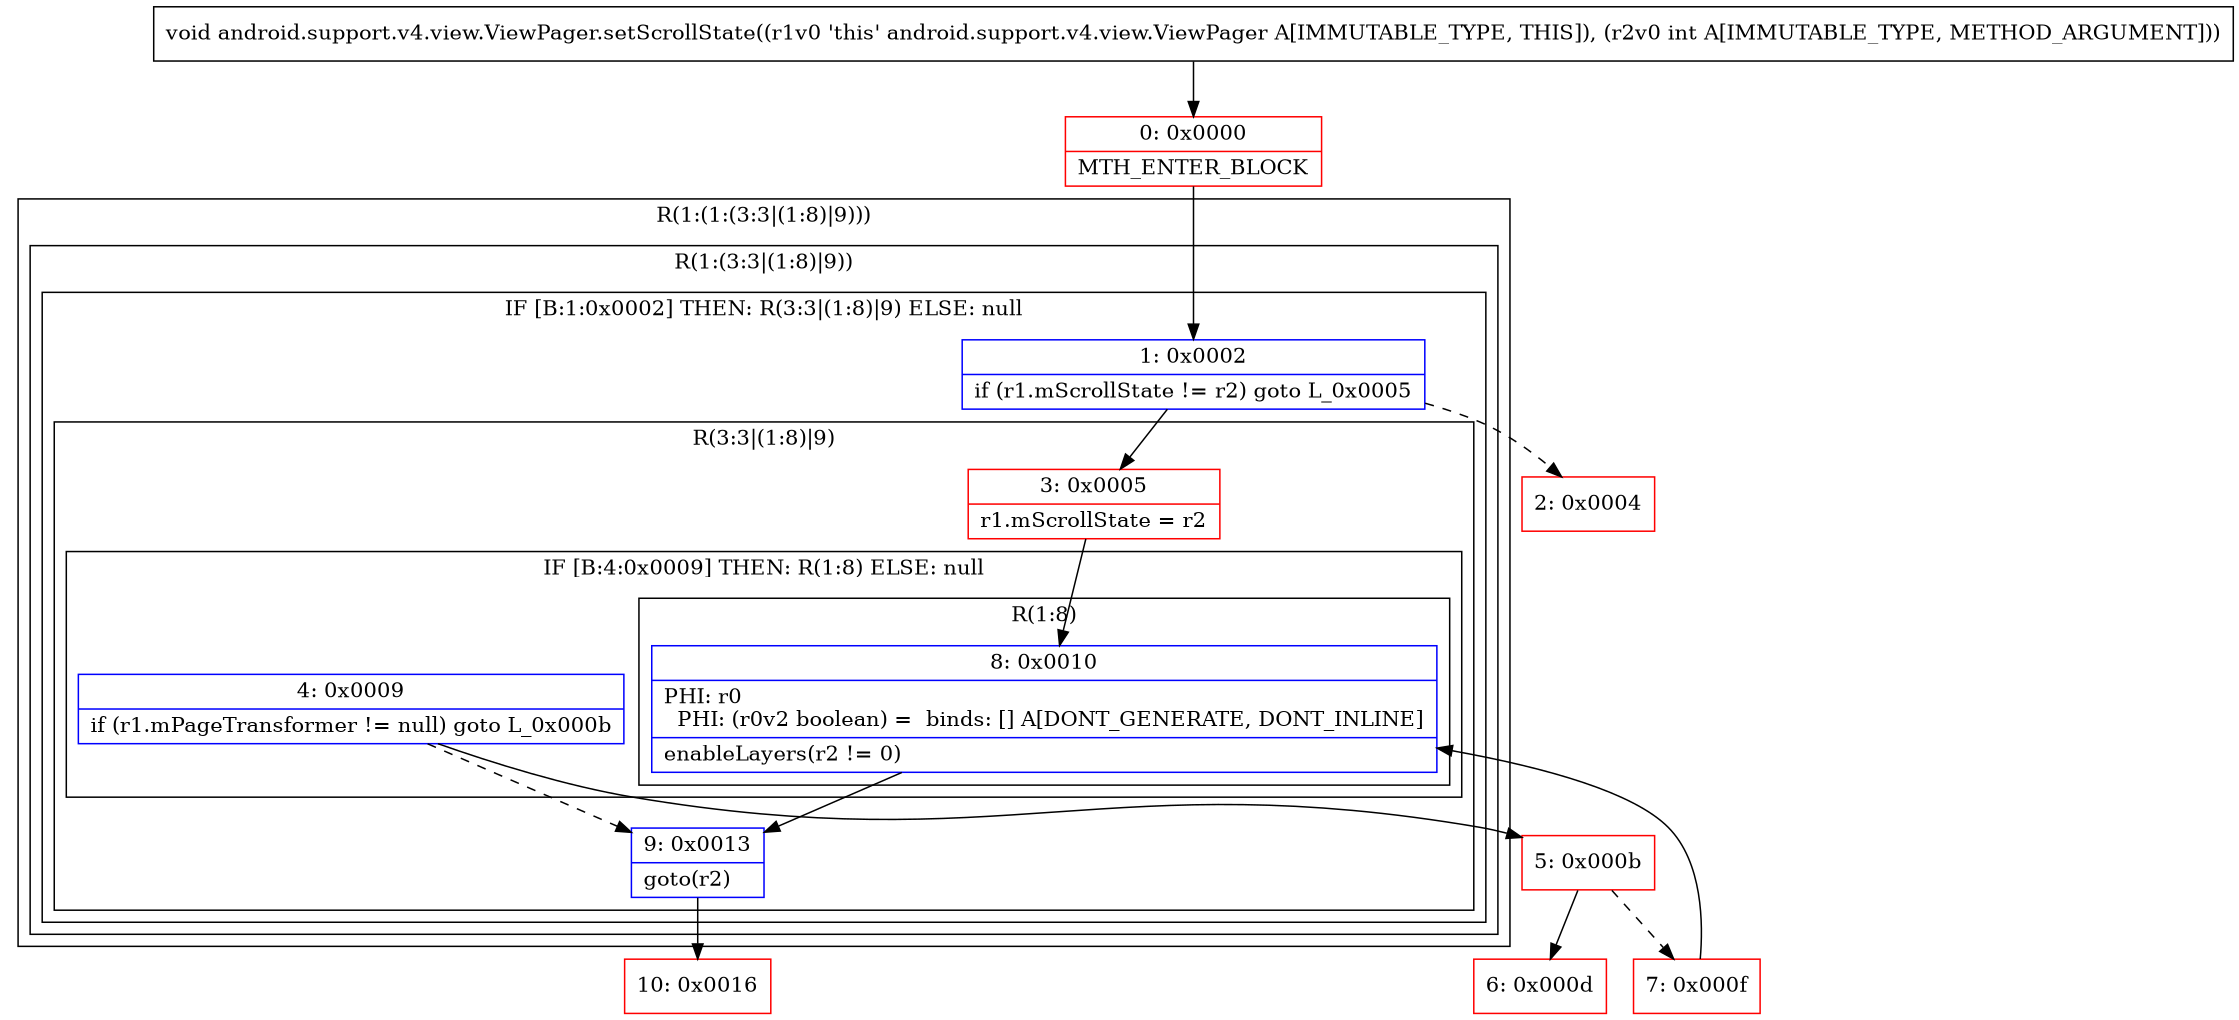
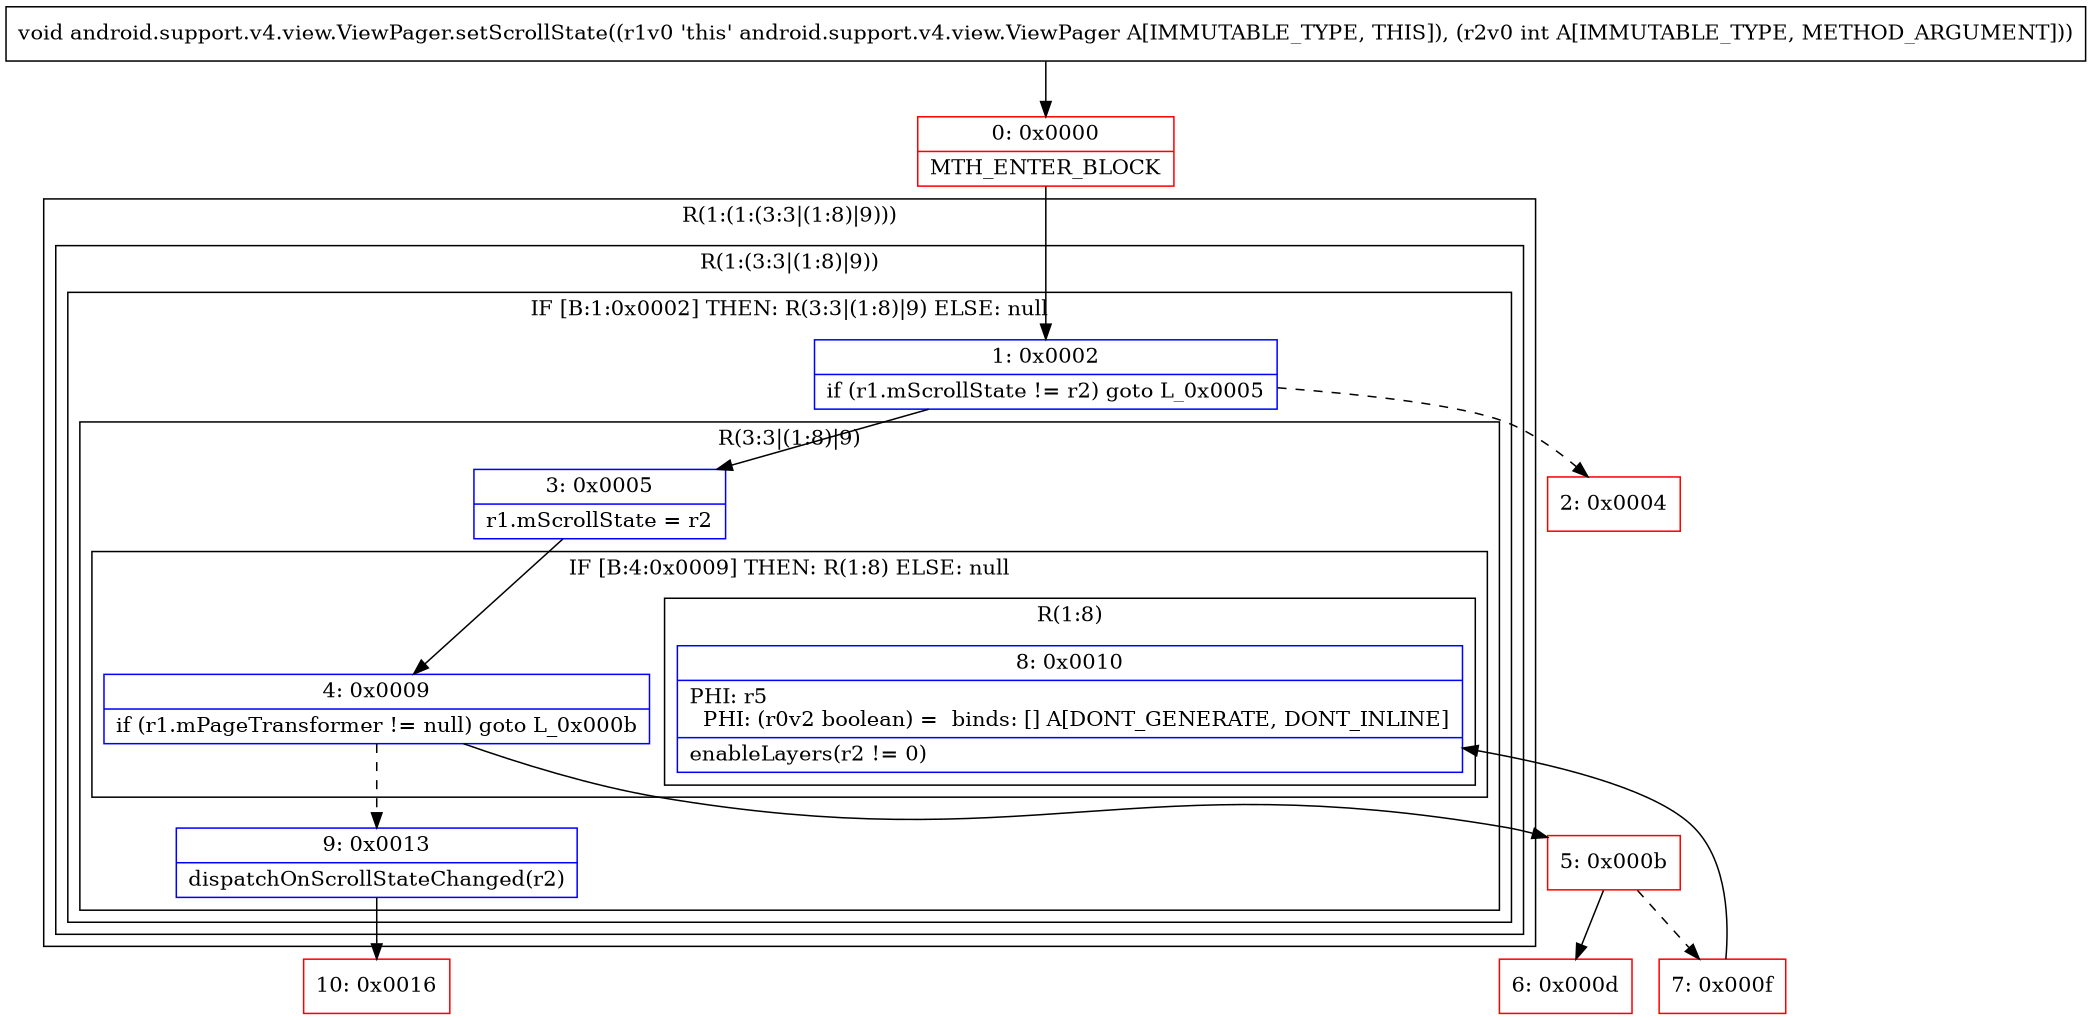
node "3: 0x0005": color red -> blue
edge "3: 0x0005" -> "8: 0x0010": now "3: 0x0005" -> "4: 0x0009"
node "8: 0x0010": text "PHI: r0" -> "PHI: r5"
edge "8: 0x0010" -> "9: 0x0013": removed
node "9: 0x0013": text "goto(r2)" -> "dispatchOnScrollStateChanged(r2)"
